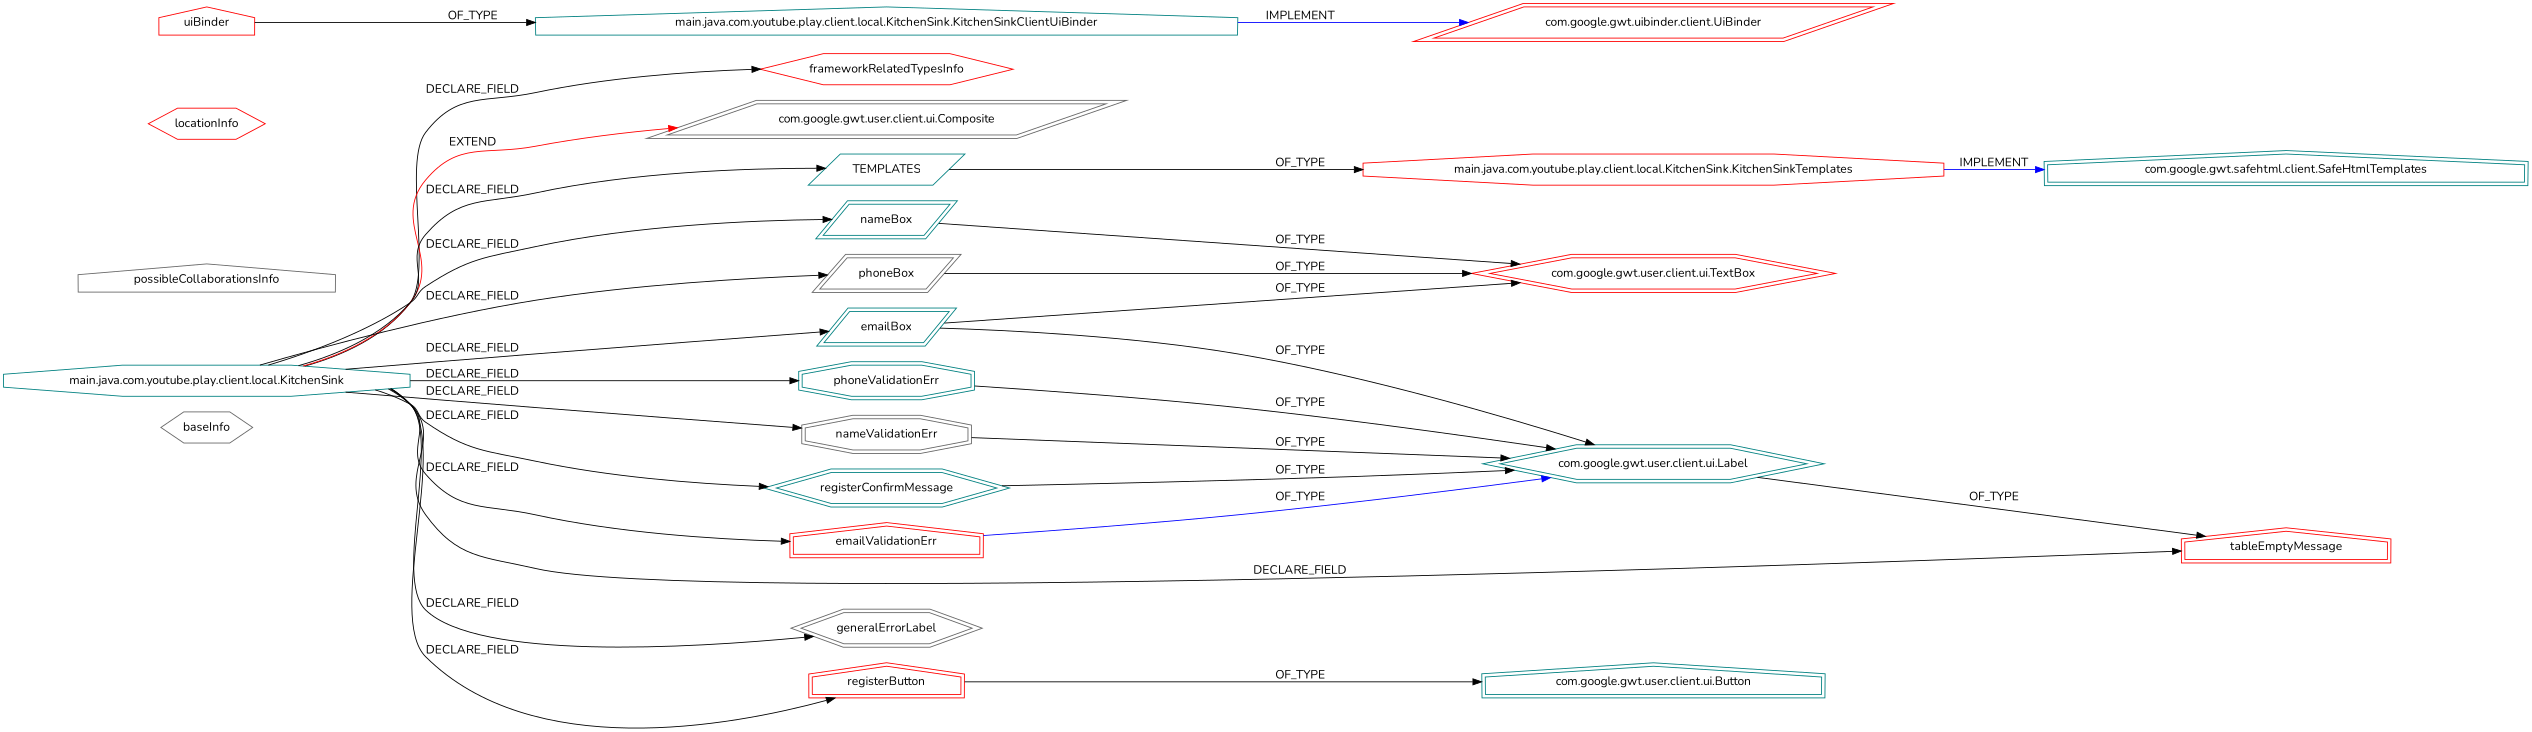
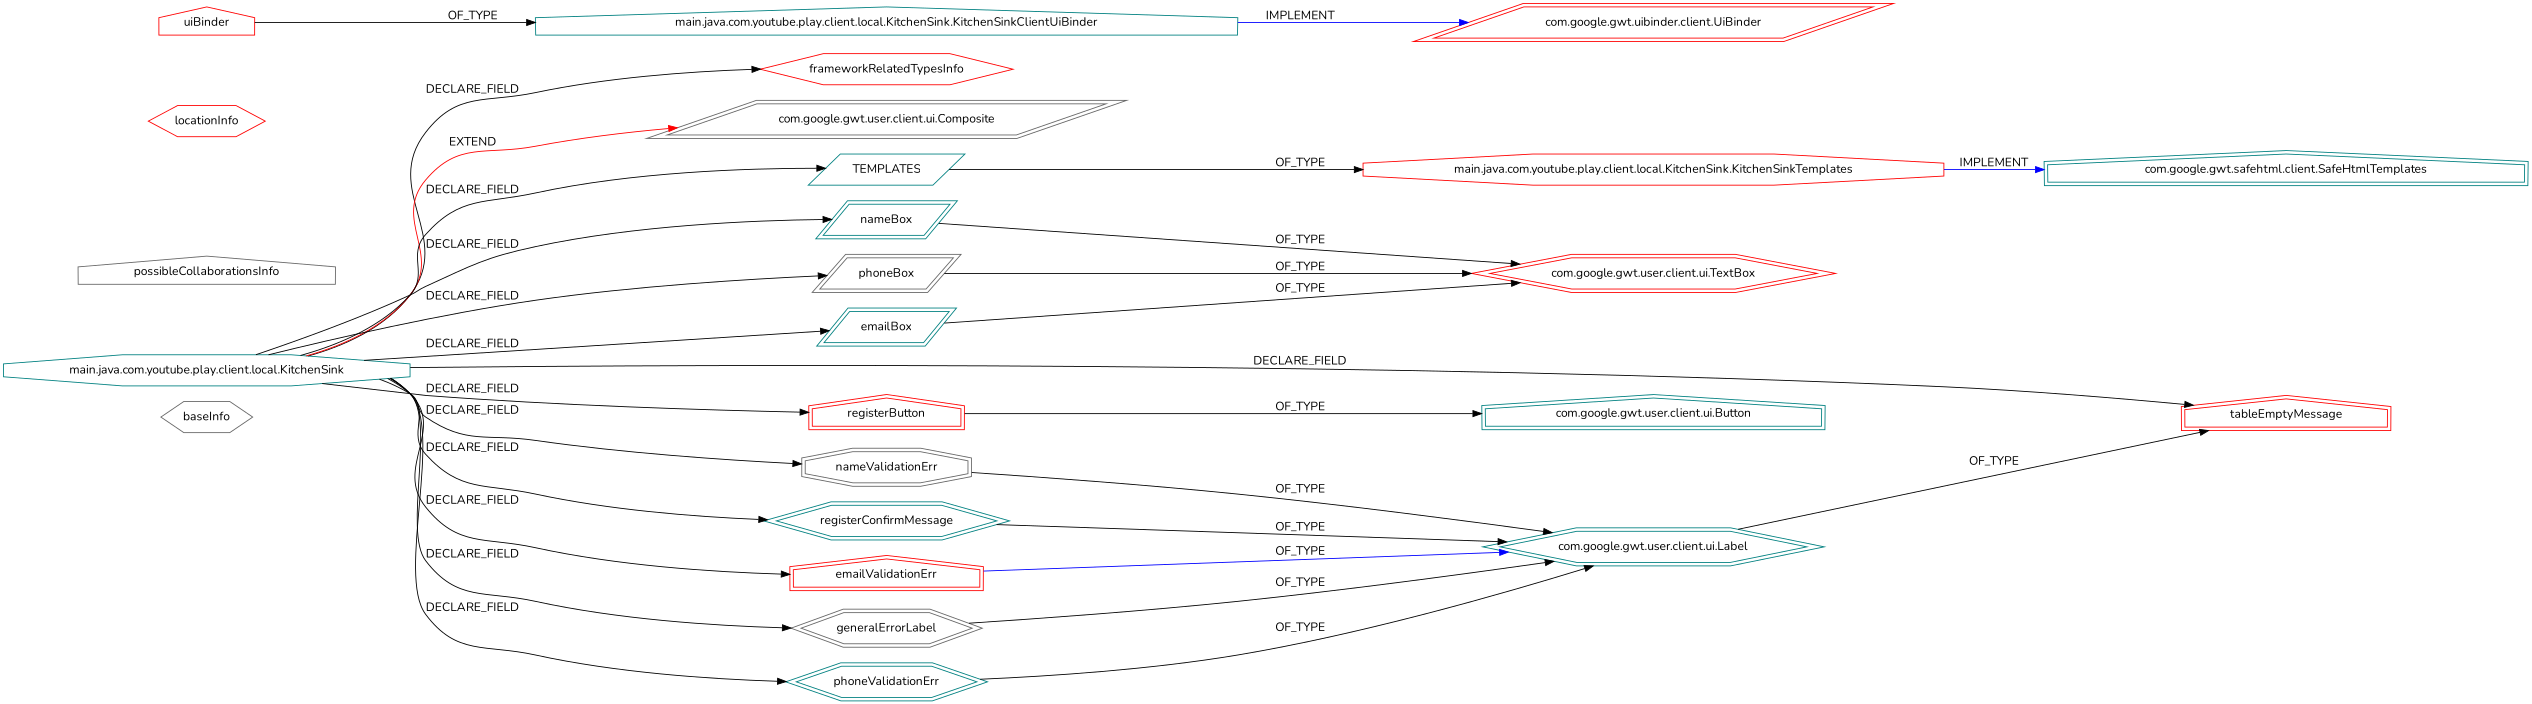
edge "emailBox" -> "com.google.gwt.user.client.ui.Label": now "generalErrorLabel" -> "com.google.gwt.user.client.ui.Label"
node "phoneValidationErr": shape octagon -> hexagon
